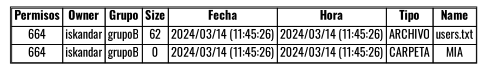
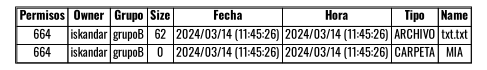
node "Permisos": text "users.txt" -> "txt.txt"
